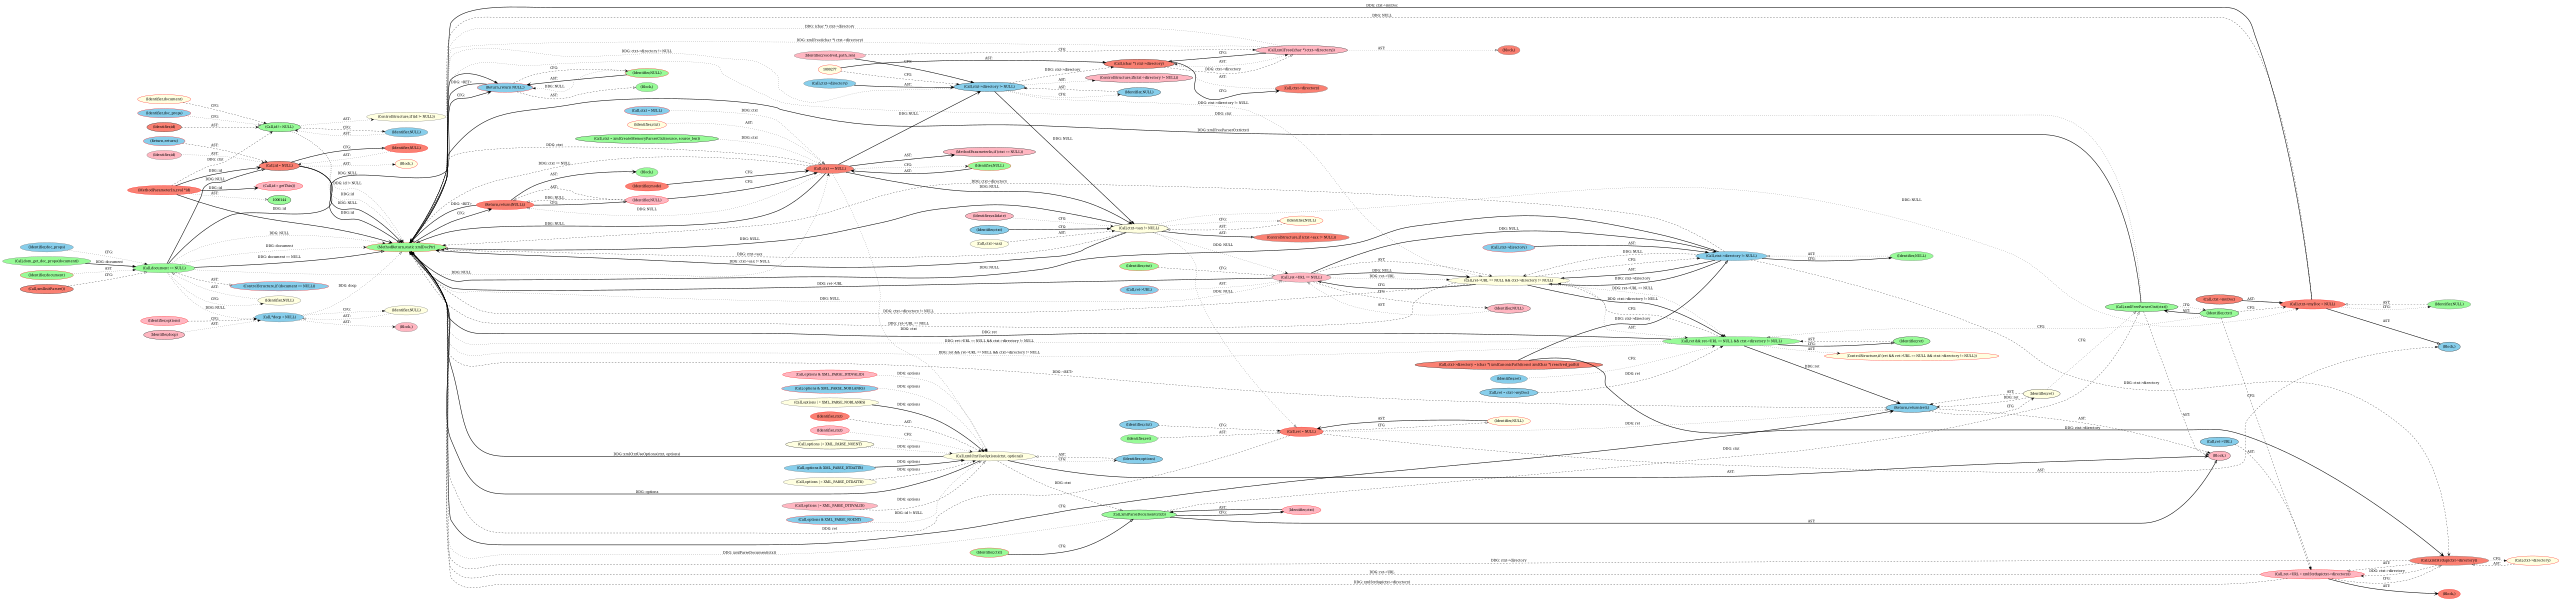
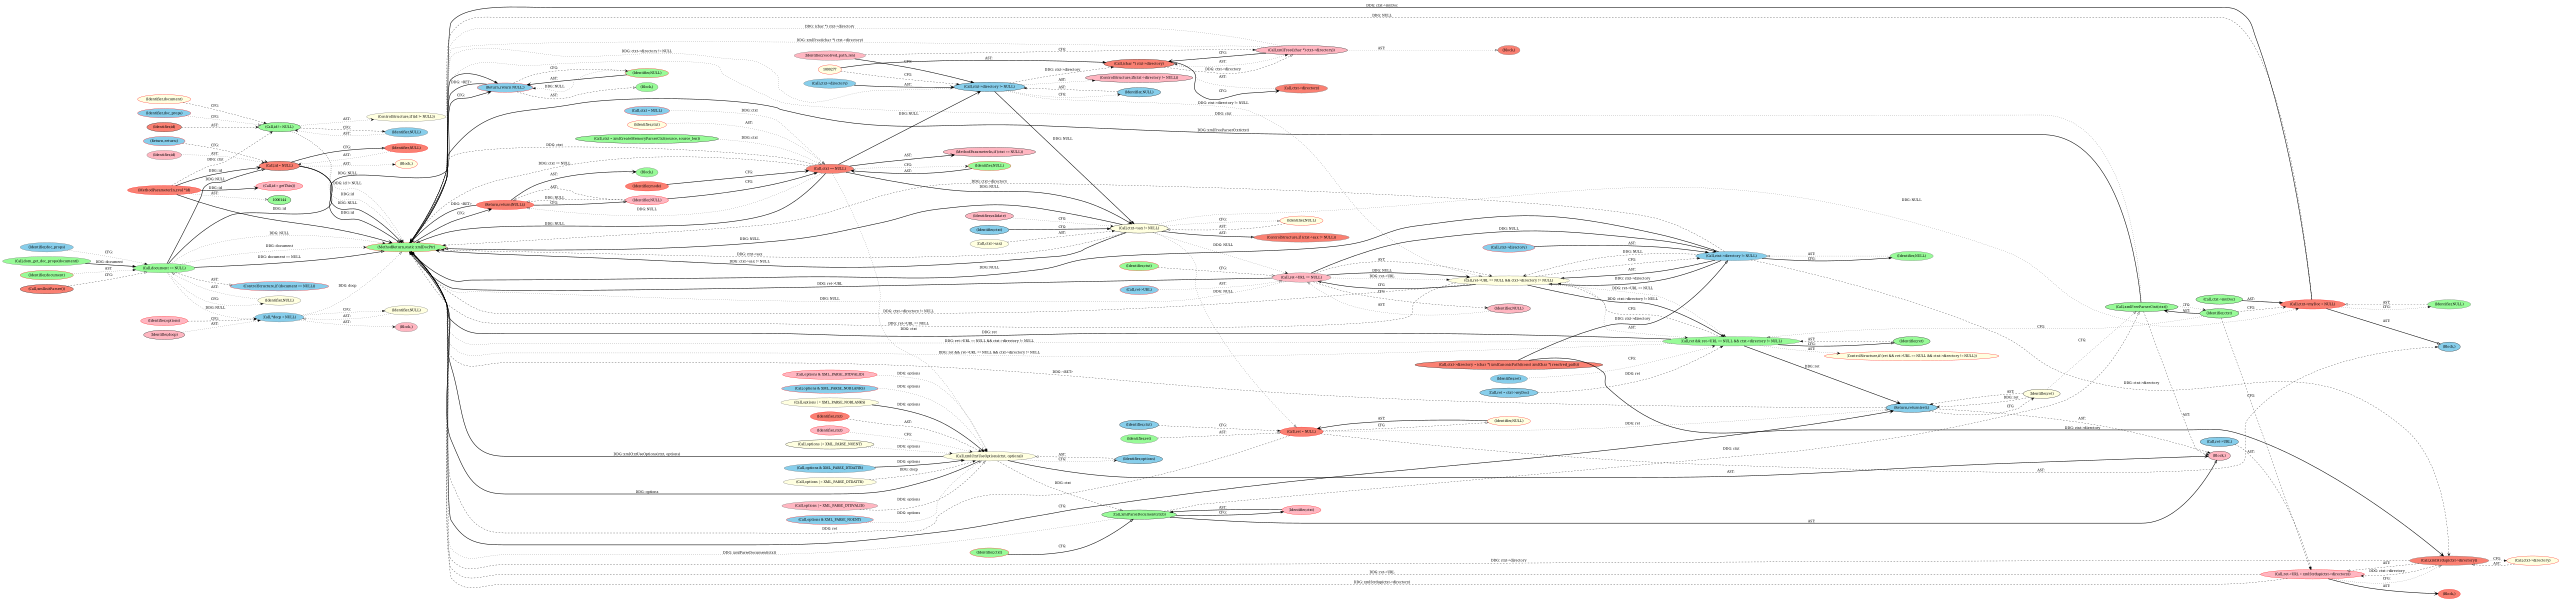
edge "(Call,xmlFree((char *) ctxt->directory))" -> "(Call,(char *) ctxt->directory)": arrowhead onormal -> vee
edge "(Return,return;)" -> "(Call,id = NULL)": label "AST: " -> "CFG: "
edge "(Call,document == NULL)" -> "(Call,ctxt == NULL)": removed, label "DDG: NULL"
node "(Call,ctxt->myDoc)": fillcolor salmon -> palegreen
edge "(Call,options |= XML_PARSE_DTDATTR)" -> "(Call,xmlCtxtUseOptions(ctxt, options))": label "DDG: options" -> "DDG: docp"
edge "(Call,options & XML_PARSE_NOENT)" -> "(Call,xmlCtxtUseOptions(ctxt, options))": label "DDG: id != NULL" -> "DDG: options"
edge "(Call,ret->URL = xmlStrdup(ctxt->directory))" -> "(Call,xmlStrdup(ctxt->directory))": style dashed -> dotted
